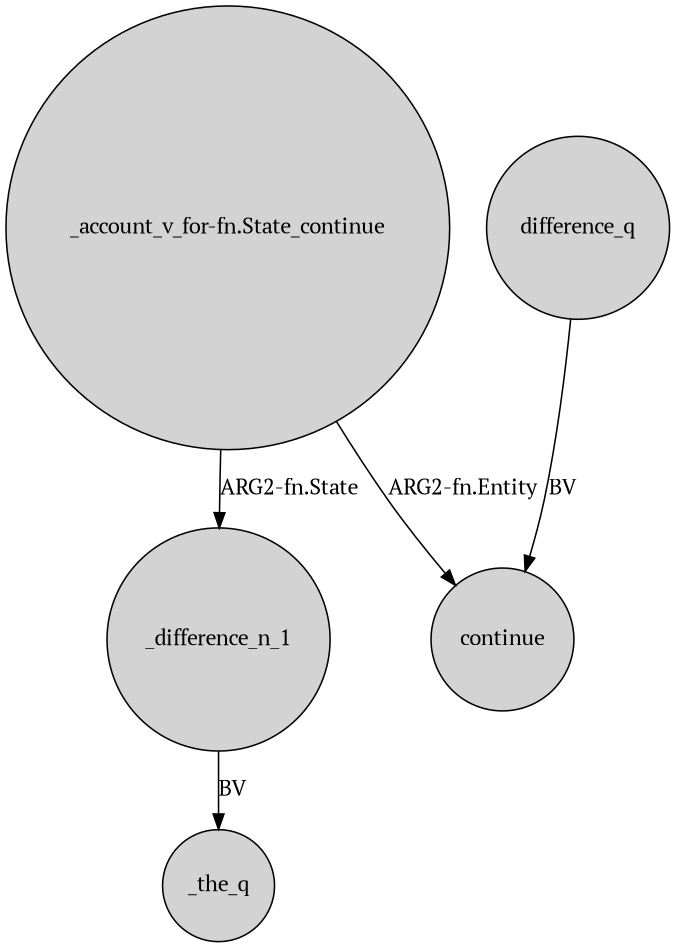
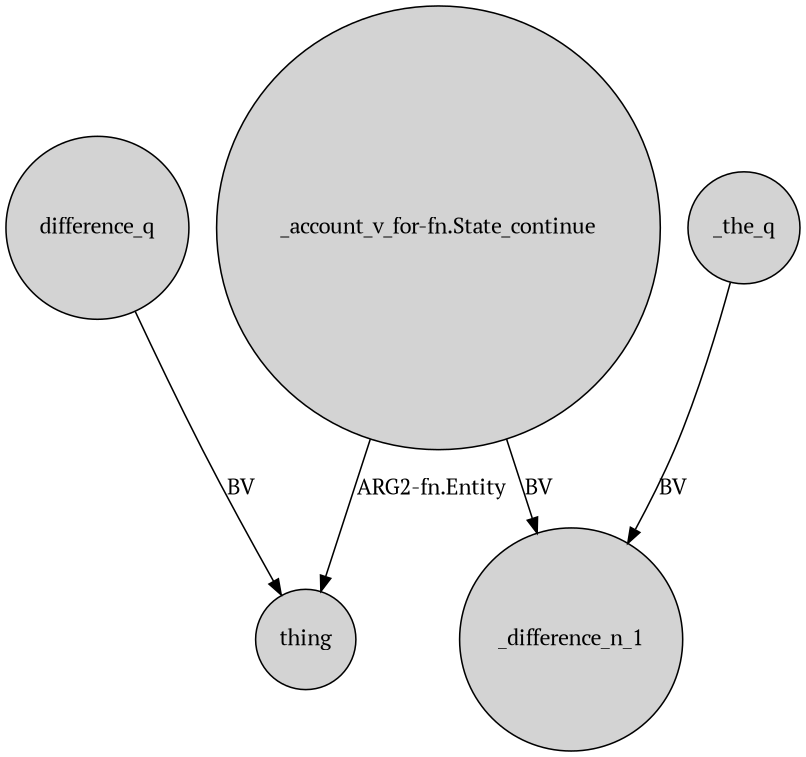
edge "_account_v_for-fn.State_continue" -> "_difference_n_1": label "ARG2-fn.State" -> "BV"
node "continue": label "continue" -> "thing"
edge "_difference_n_1" -> "_the_q": reversed
